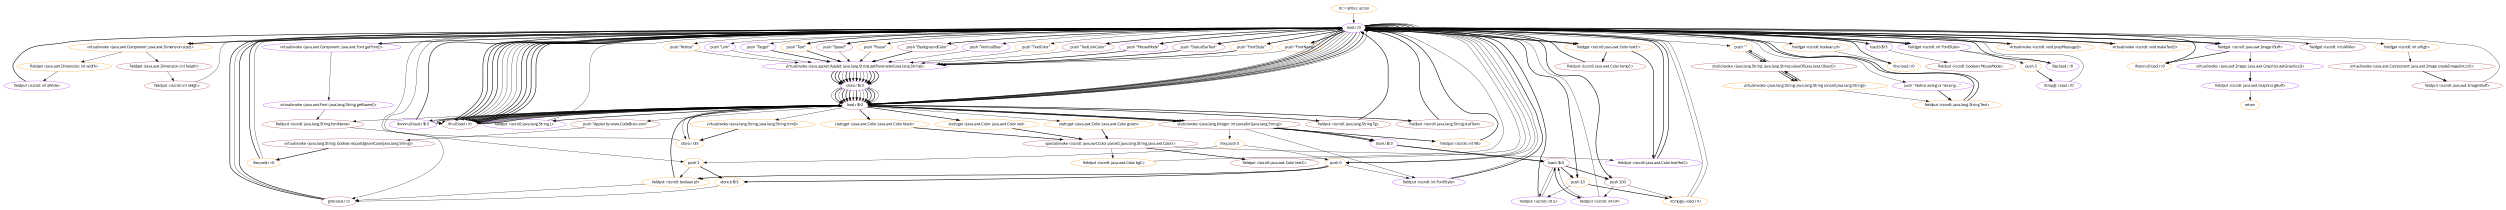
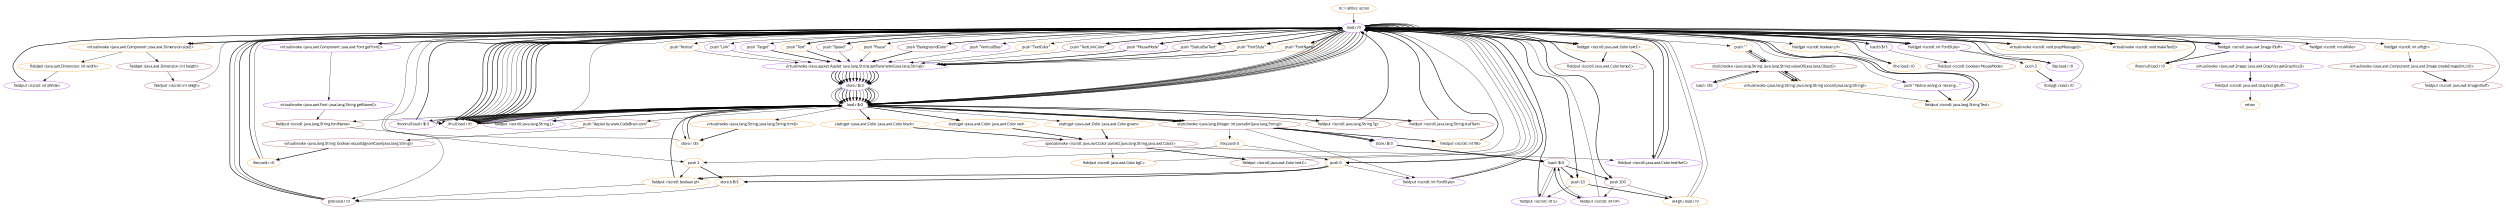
node "load.r r35": added
node "ifcmpge.i load.r r0": label "ifcmpge.i load.r r0" -> "aHigh.i load.r r0"
